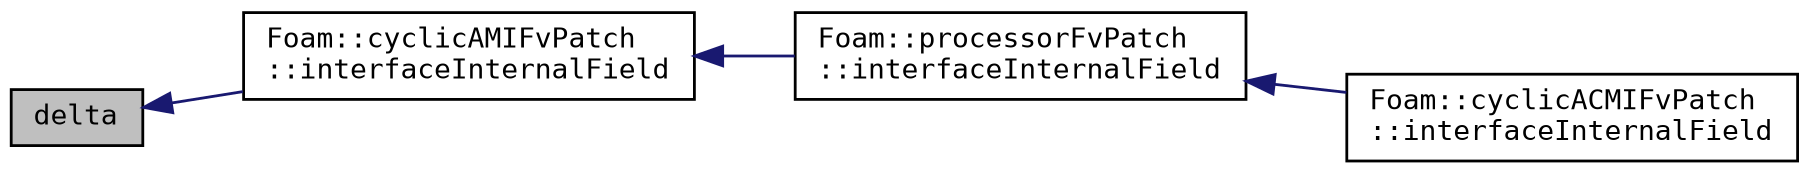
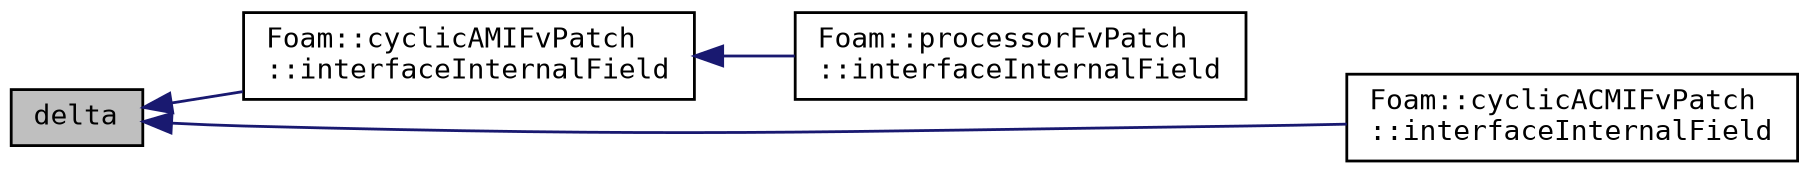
edge "Foam::cyclicACMIFvPatch ::interfaceInternalField" -> "Foam::processorFvPatch ::interfaceInternalField": now "Foam::cyclicACMIFvPatch ::interfaceInternalField" -> "delta"
